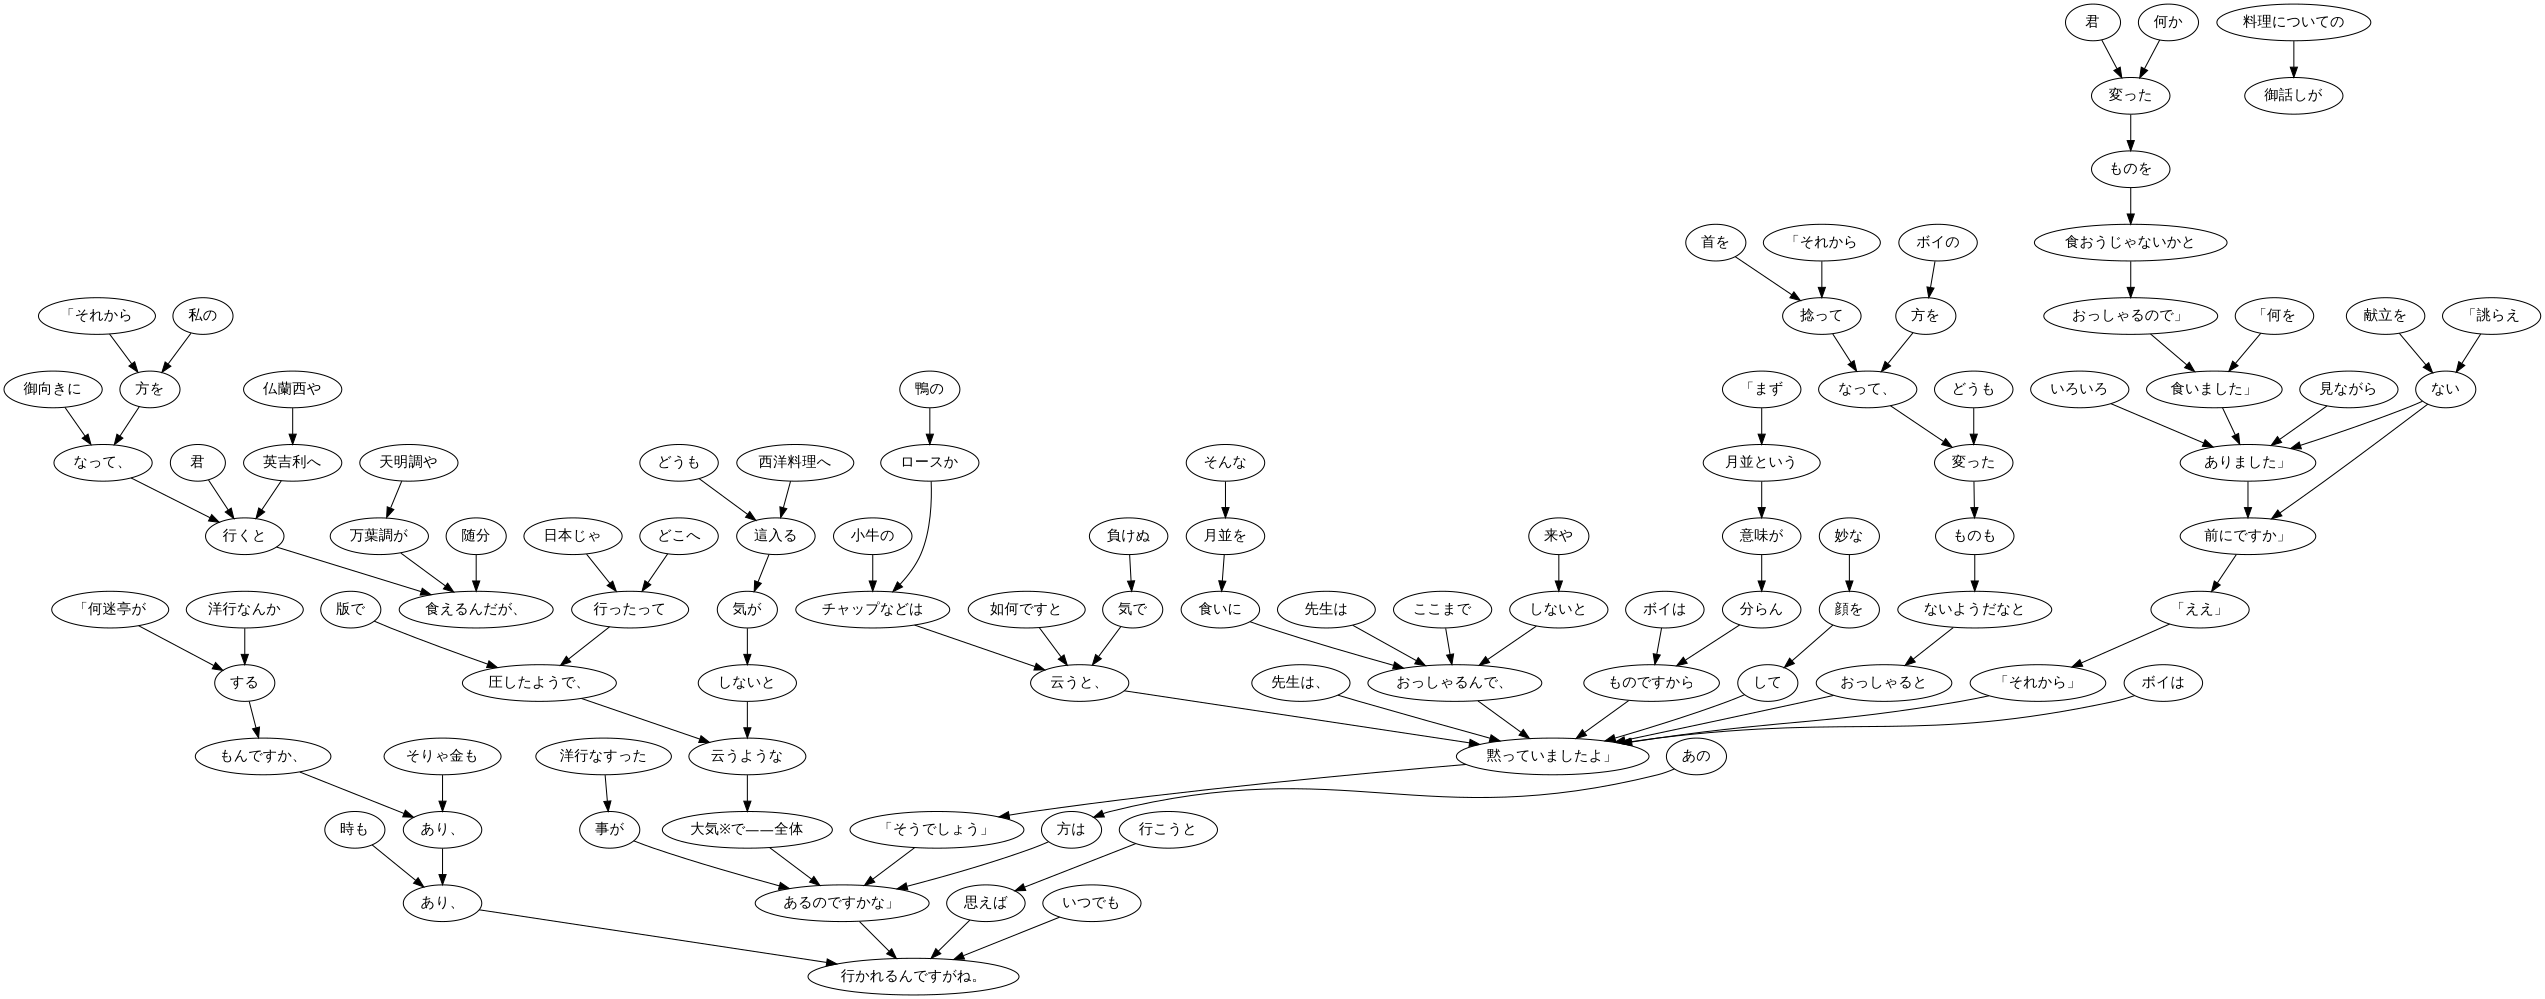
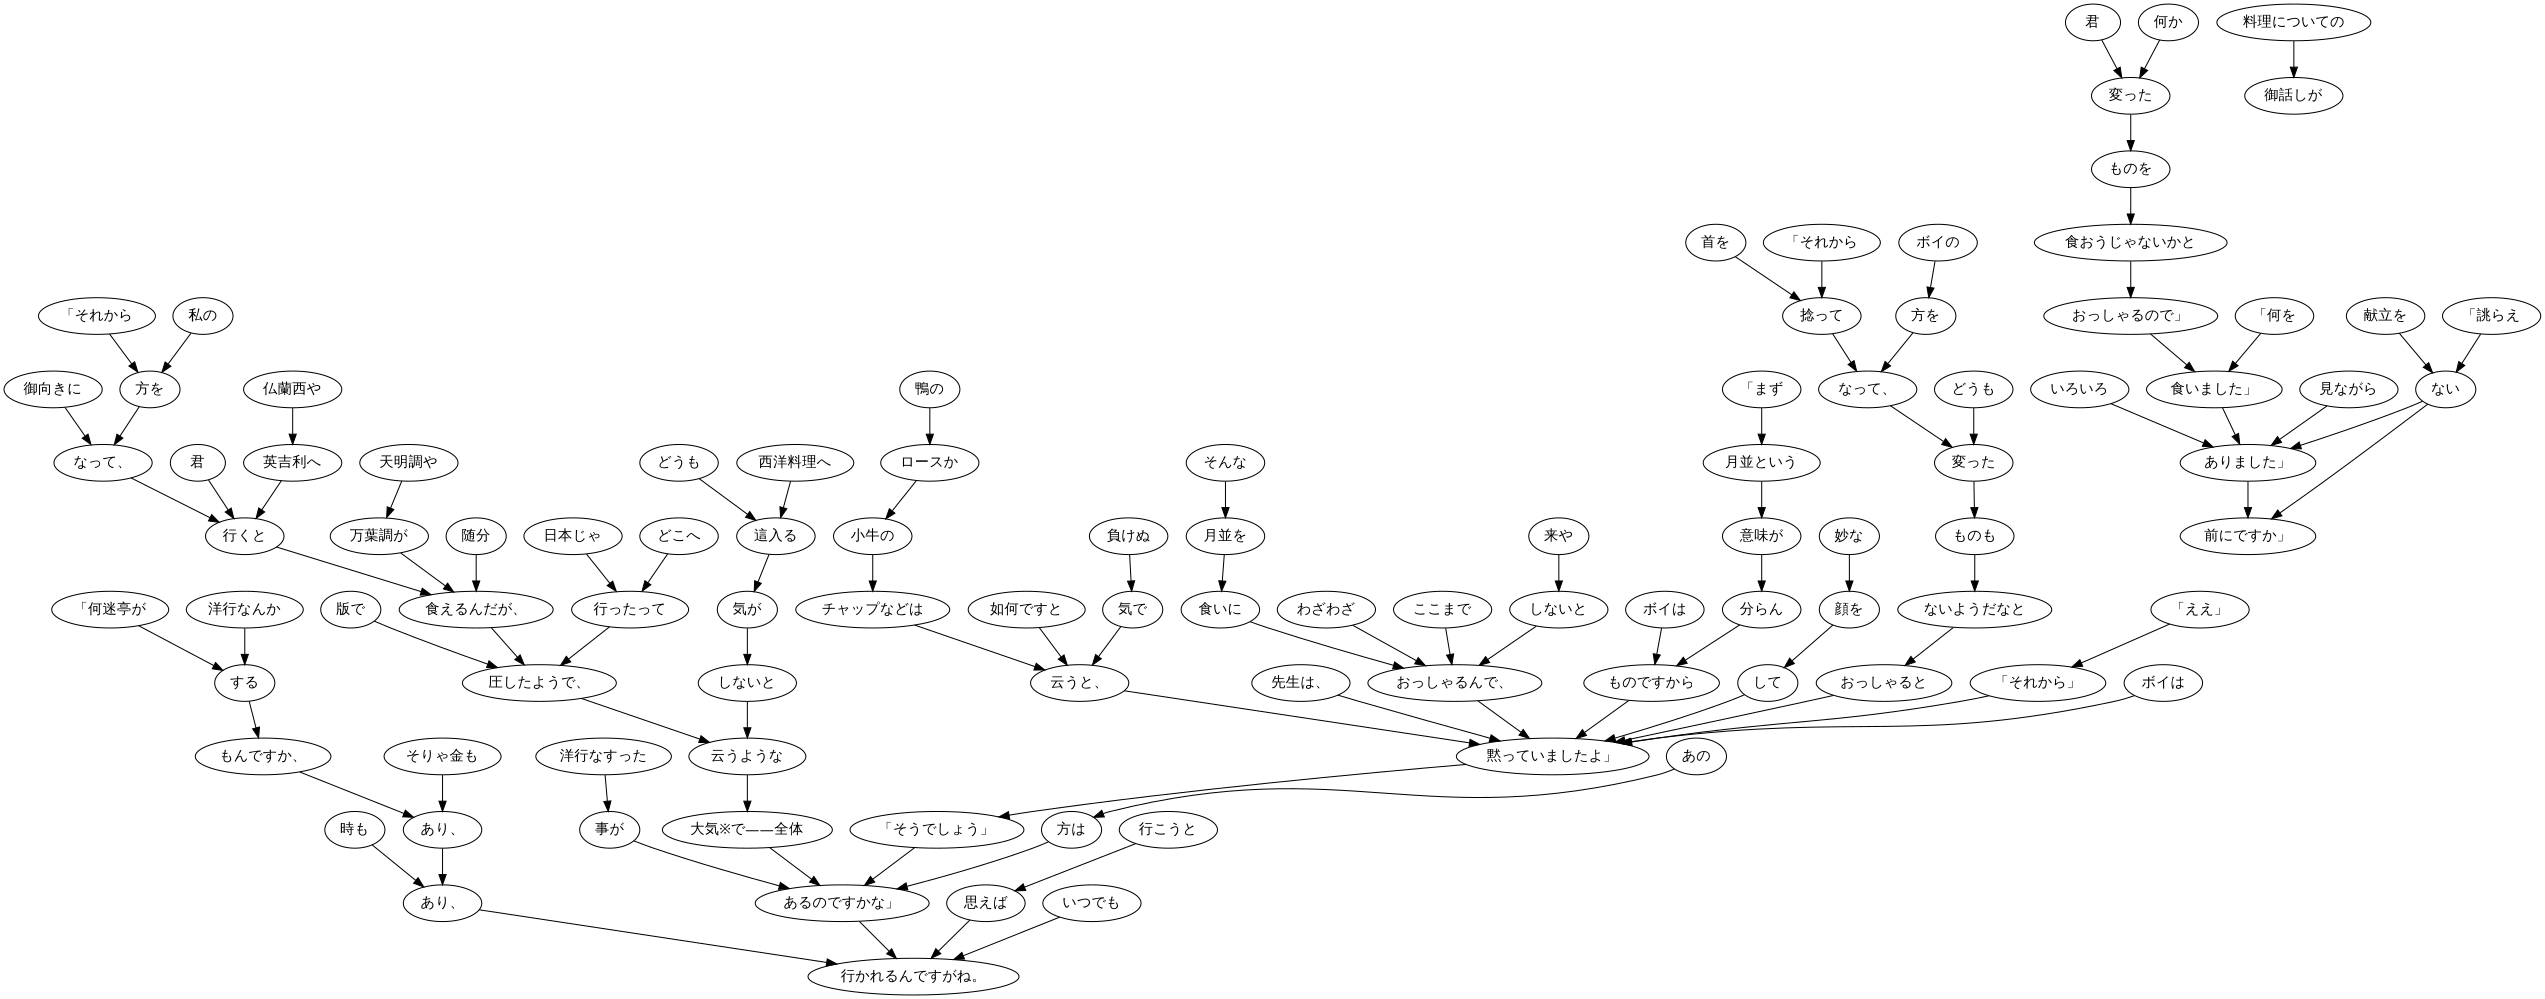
edge "ロースか" -> "チャップなどは": now "ロースか" -> "小牛の"
edge "前にですか」" -> "「ええ」": removed
node "先生は": label "先生は" -> "わざわざ"
edge "食えるんだが、" -> "圧したようで、": added
